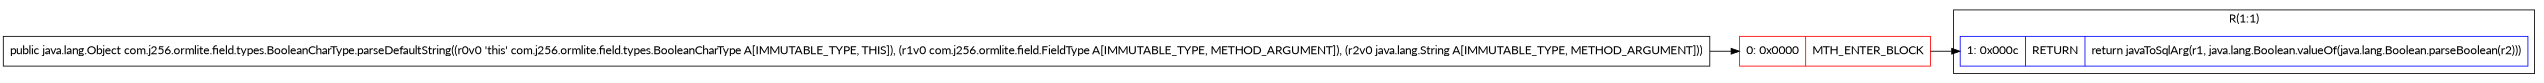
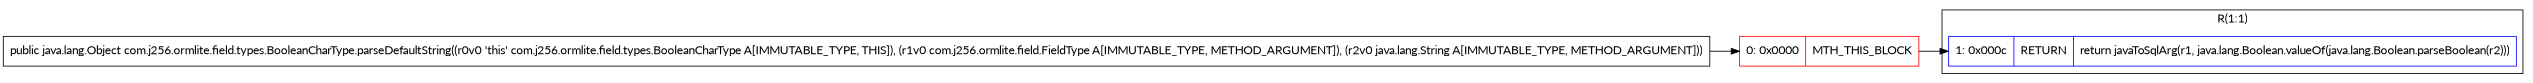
node "0: 0x0000": text "MTH_ENTER_BLOCK" -> "MTH_THIS_BLOCK"
